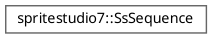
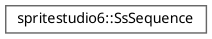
node "spritestudio7::SsSequence": label "spritestudio7::SsSequence" -> "spritestudio6::SsSequence"
